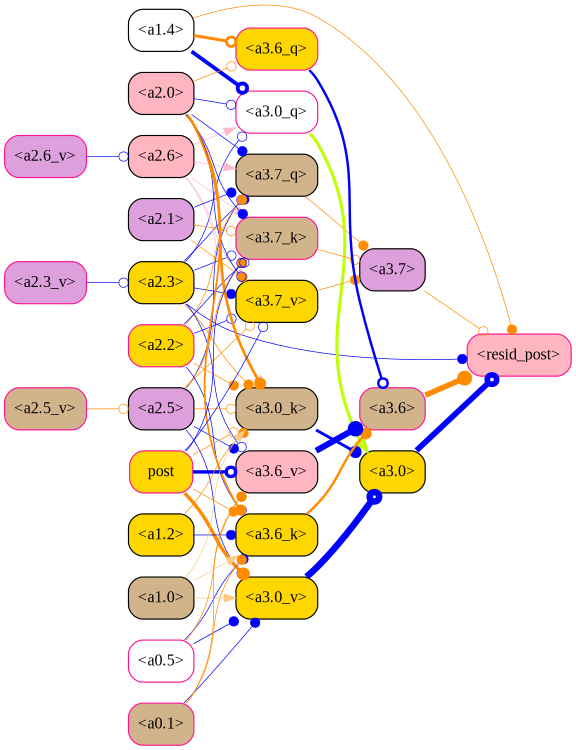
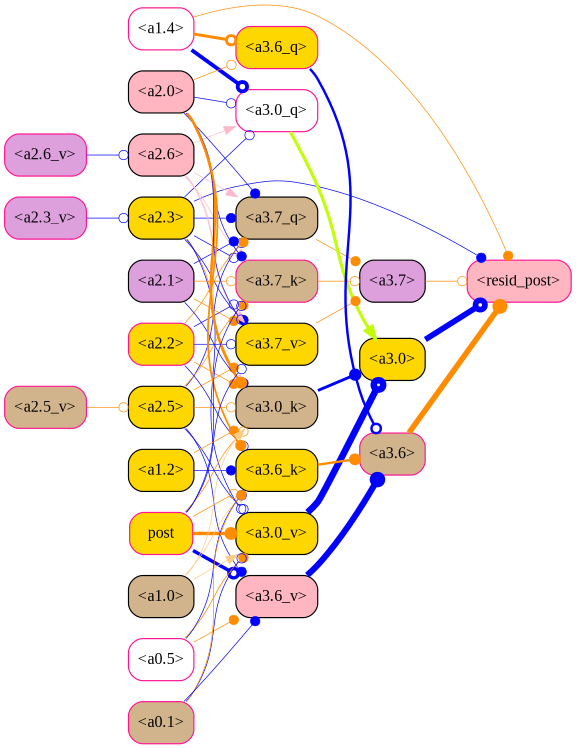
node "<a1.4>": color black -> deeppink
edge "<a2.1>" -> "<a3.0_k>": added
edge "<a2.5>" -> "<a3.7_v>": arrowhead odot -> dot
edge "<a2.3>" -> "<a3.6_v>": now "<a2.3>" -> "<a3.0_v>"
node "<a2.5>": fillcolor plum -> gold
edge "post" -> "<a3.6_k>": arrowhead dot -> odot
edge "<a0.1>" -> "<a3.6_v>": color darkorange -> blue
edge "<a0.5>" -> "<a3.0_v>": color blue -> darkorange
edge "<a0.1>" -> "<a3.0_v>": arrowhead dot -> odot
